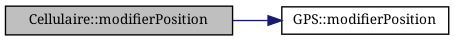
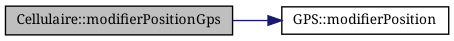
node "Cellulaire::modifierPosition": label "Cellulaire::modifierPosition" -> "Cellulaire::modifierPositionGps"
